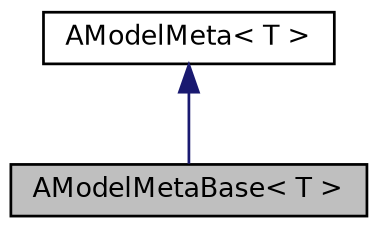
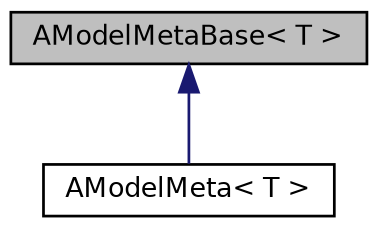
edge "AModelMetaBase< T >" -> "AModelMeta< T >": reversed
